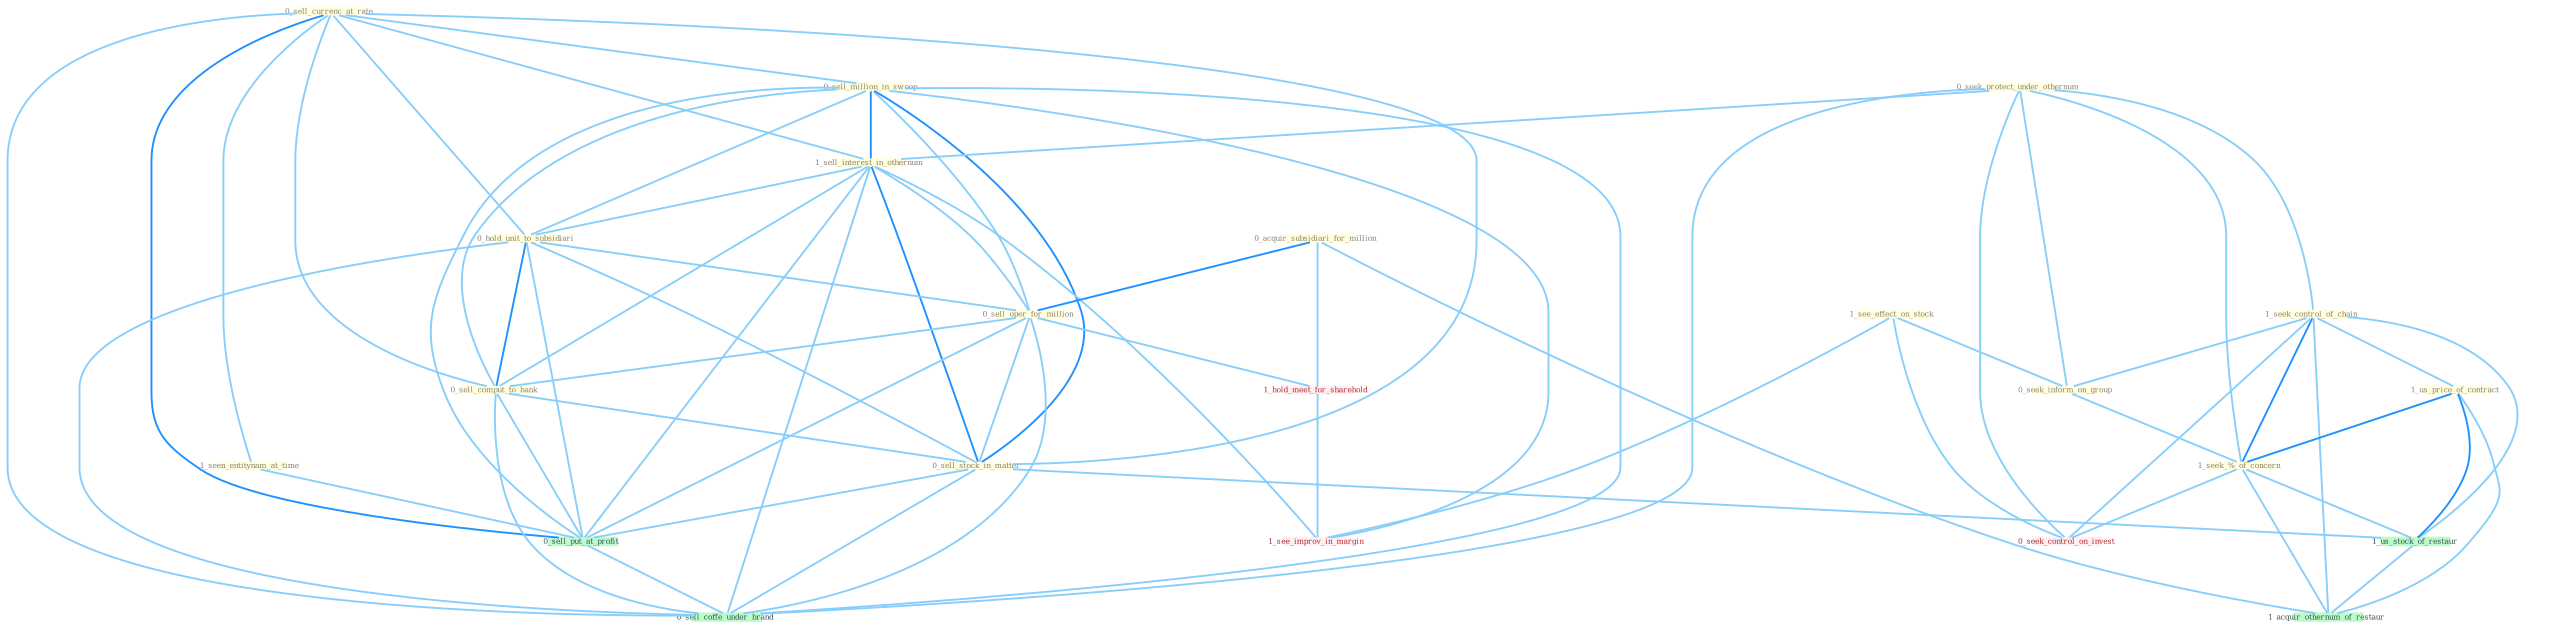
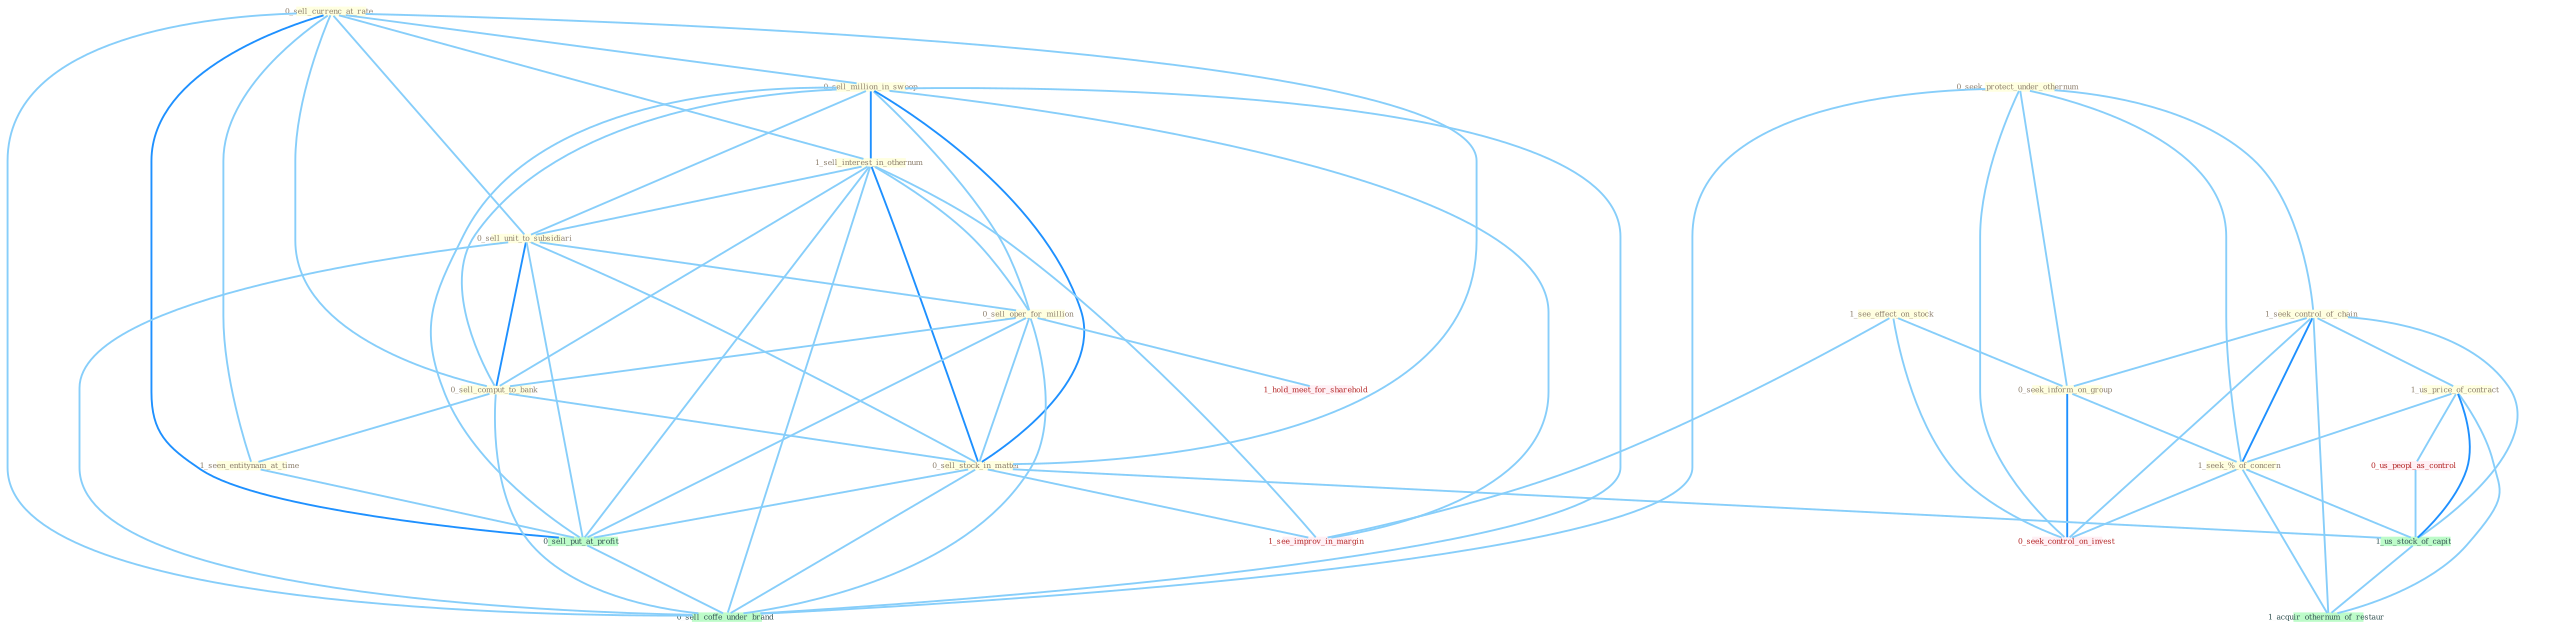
edge "0_seek_protect_under_othernum" -- "1_sell_interest_in_othernum": removed
node "0_hold_unit_to_subsidiari": label "0_hold_unit_to_subsidiari" -> "0_sell_unit_to_subsidiari"
node "0_acquir_subsidiari_for_million": removed
edge "1_us_price_of_contract" -- "1_seek_%_of_concern": color #1e90ff -> #87cefa
edge "0_sell_comput_to_bank" -- "0_sell_put_at_profit": now "0_sell_comput_to_bank" -- "1_seen_entitynam_at_time"
edge "1_hold_meet_for_sharehold" -- "1_see_improv_in_margin": now "0_sell_stock_in_matter" -- "1_see_improv_in_margin"
edge "0_seek_inform_on_group" -- "0_seek_control_on_invest": added
node "0_us_peopl_as_control": added
node "1_us_stock_of_restaur": label "1_us_stock_of_restaur" -> "1_us_stock_of_capit"
